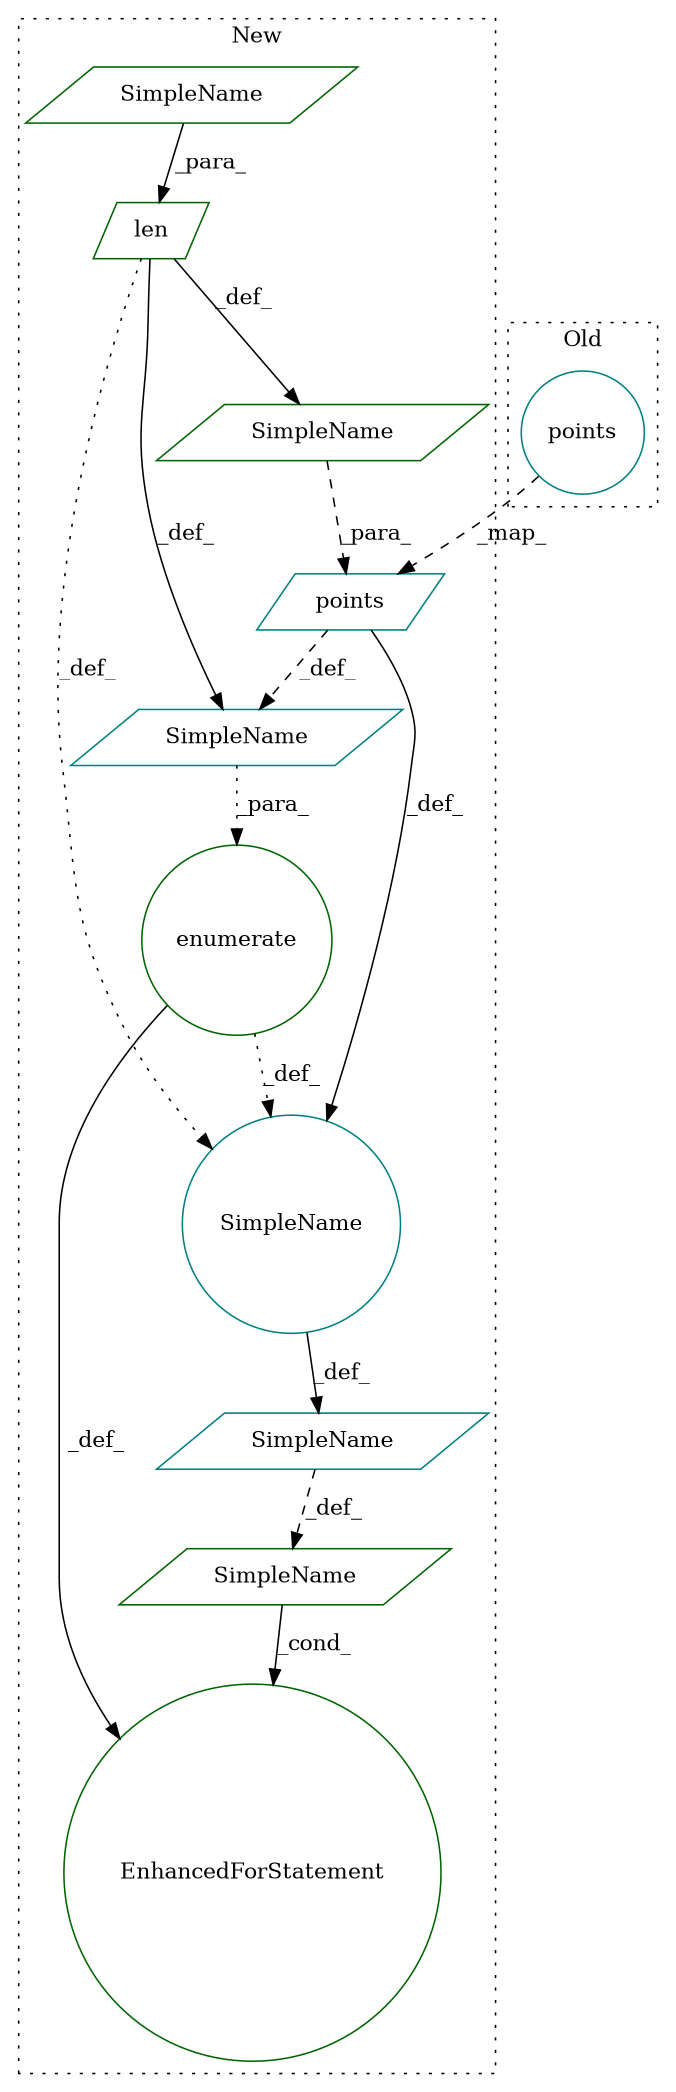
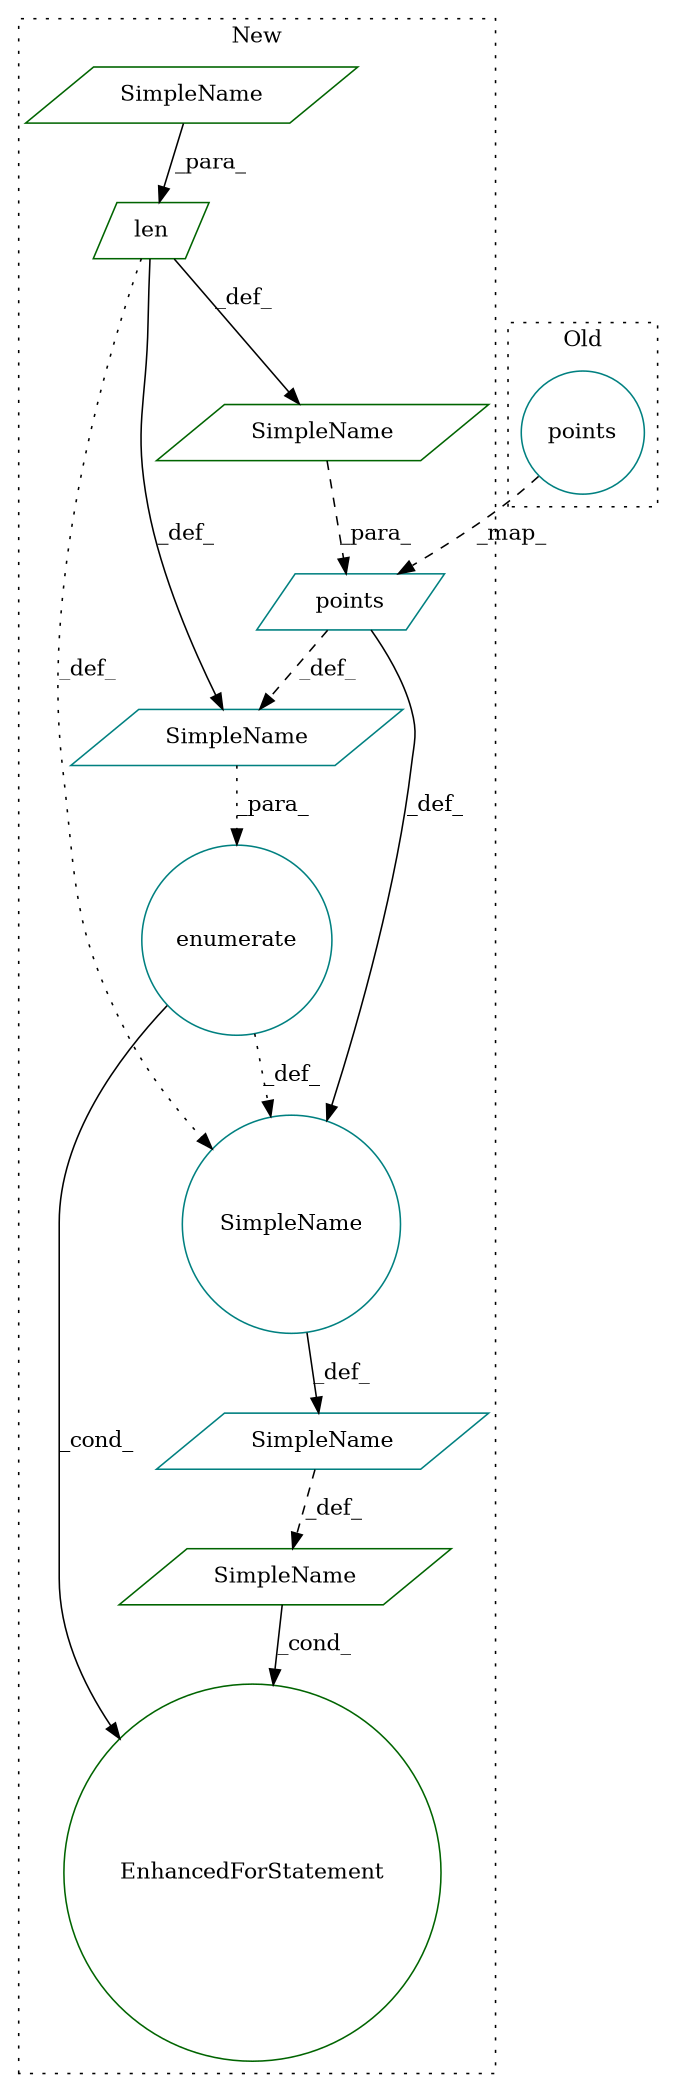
node "enumerate": color darkgreen -> teal
edge "enumerate" -> "EnhancedForStatement": label "_def_" -> "_cond_"
